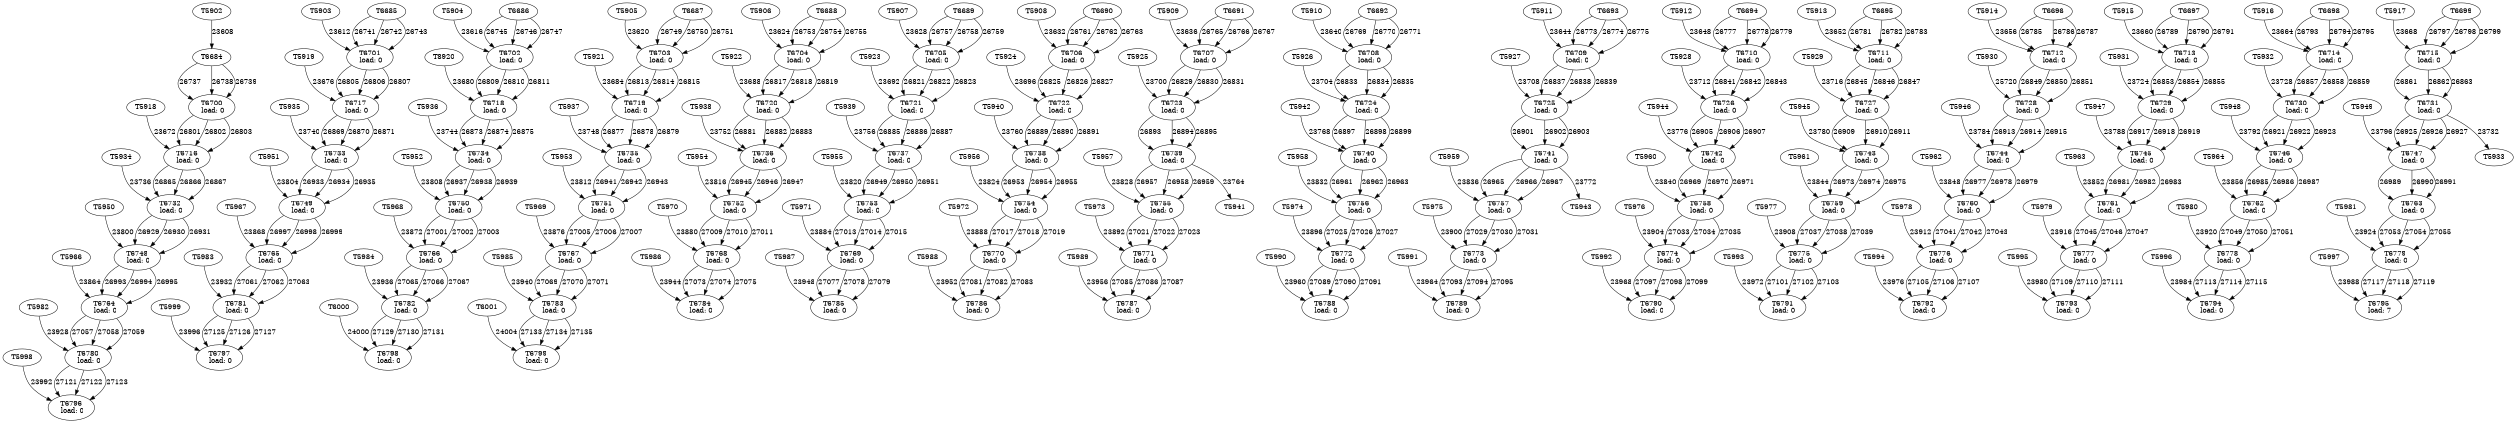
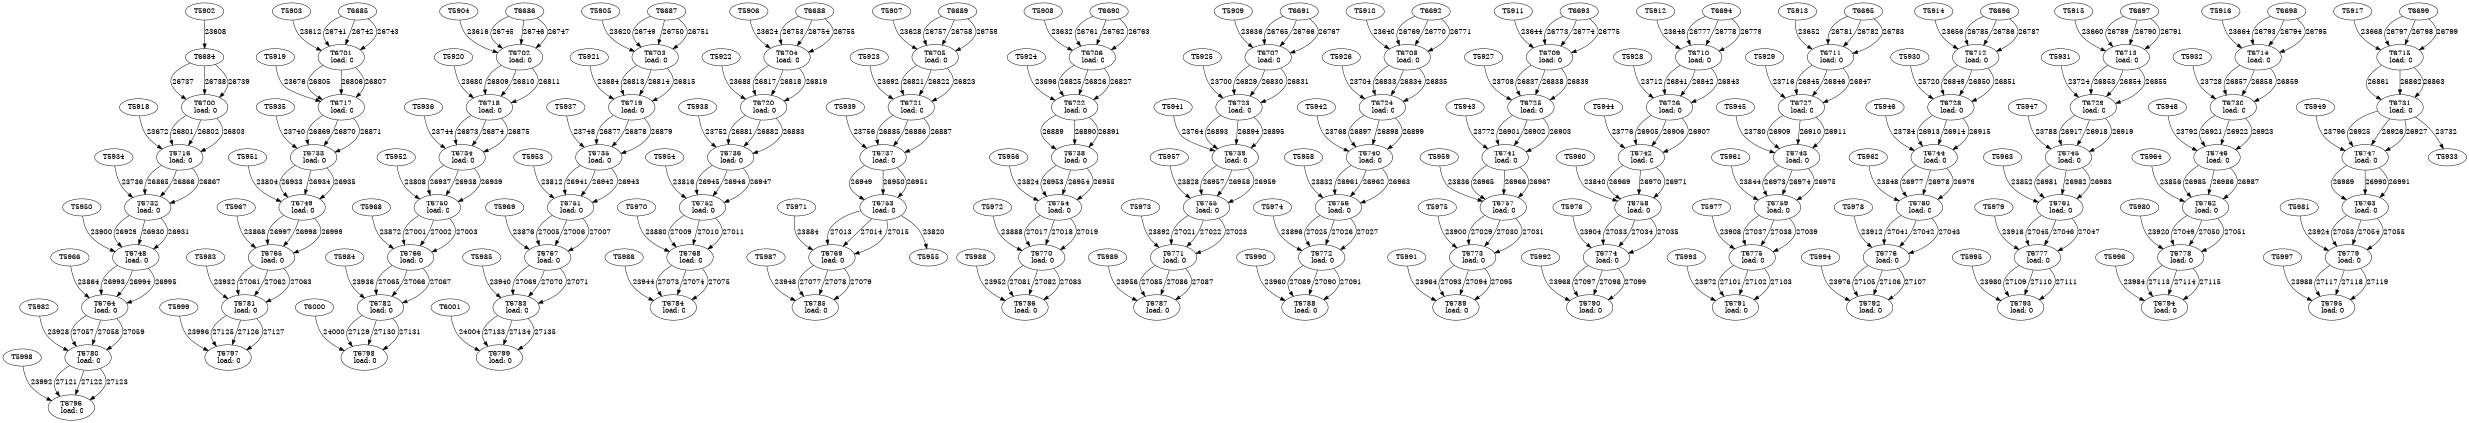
node "T8920": label "T8920" -> "T5920"
node "T5940": removed
edge "T6739 load: 0" -> "T5941": reversed
edge "T6741 load: 0" -> "T5943": reversed
edge "T5955" -> "T6753 load: 0": reversed
edge "T5950" -> "T6748 load: 0": label "23800" -> "23900"
node "T6795 load: 7": label "T6795 load: 7" -> "T6795 load: 0"
